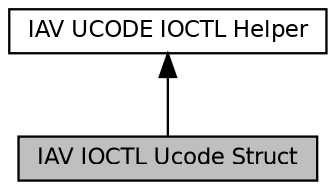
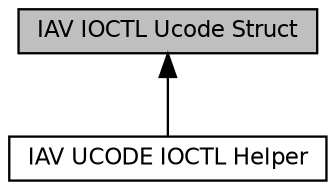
edge "IAV IOCTL Ucode Struct" -> "IAV UCODE IOCTL Helper": reversed
